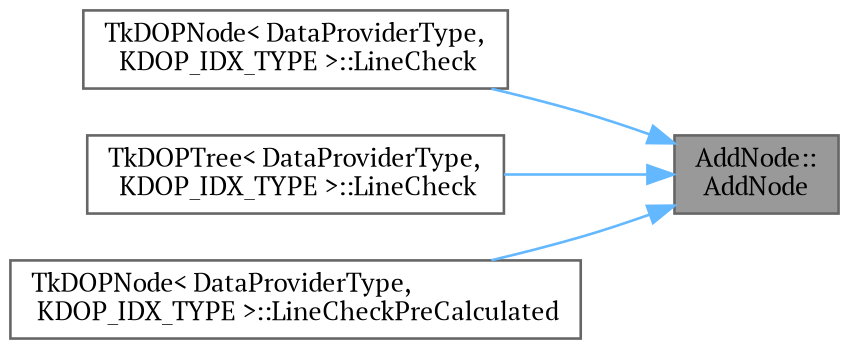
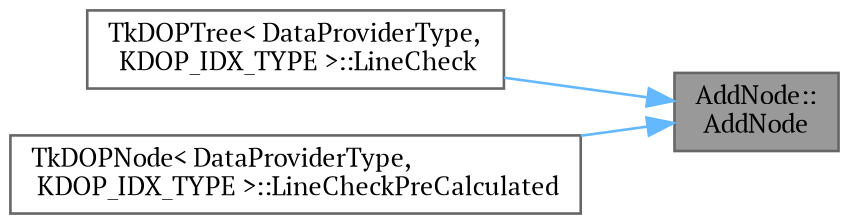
node "TkDOPNode< DataProviderType, KDOP_IDX_TYPE >::LineCheck": removed
